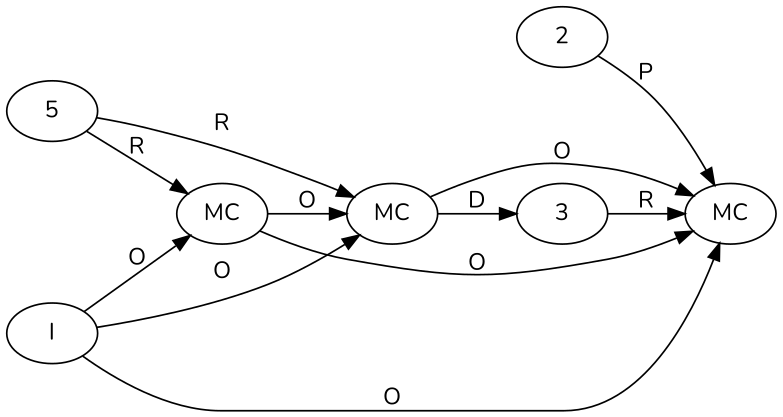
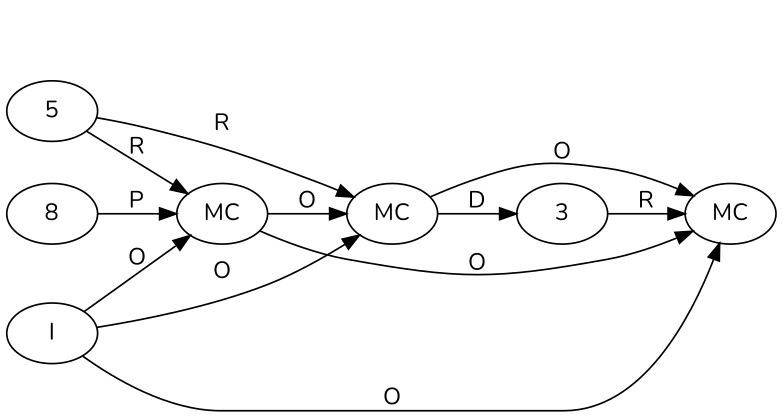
node "2": removed
node "8": added
